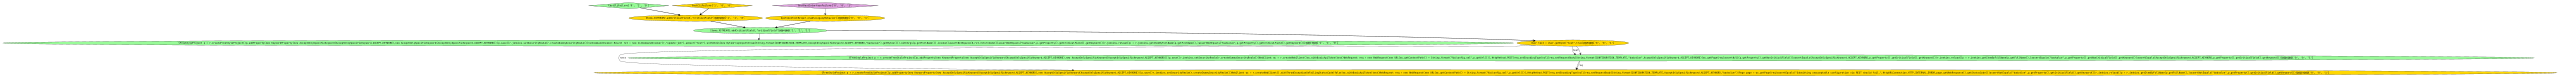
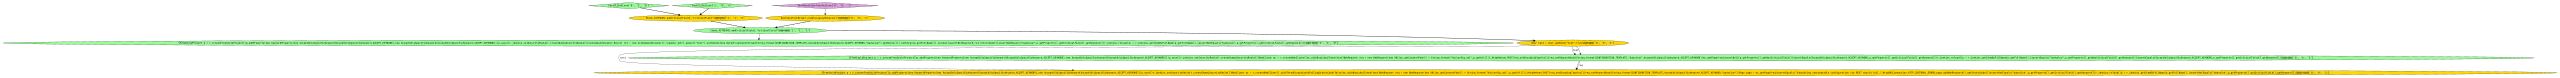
node "testCliFailure['1', '0', '0']": fillcolor gold -> palegreen
